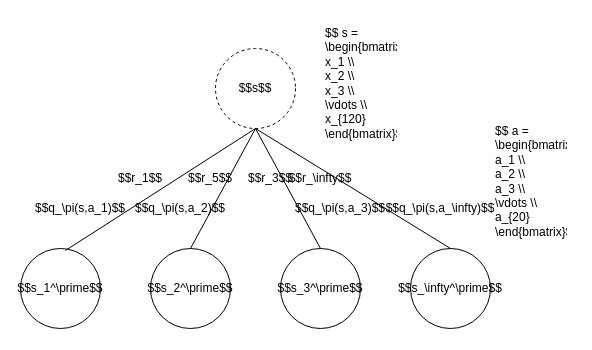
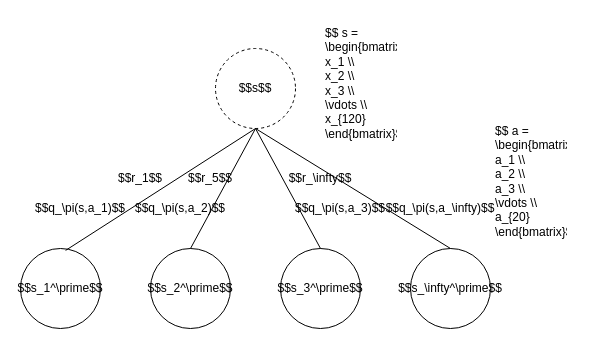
node "$$r_3$$": removed
